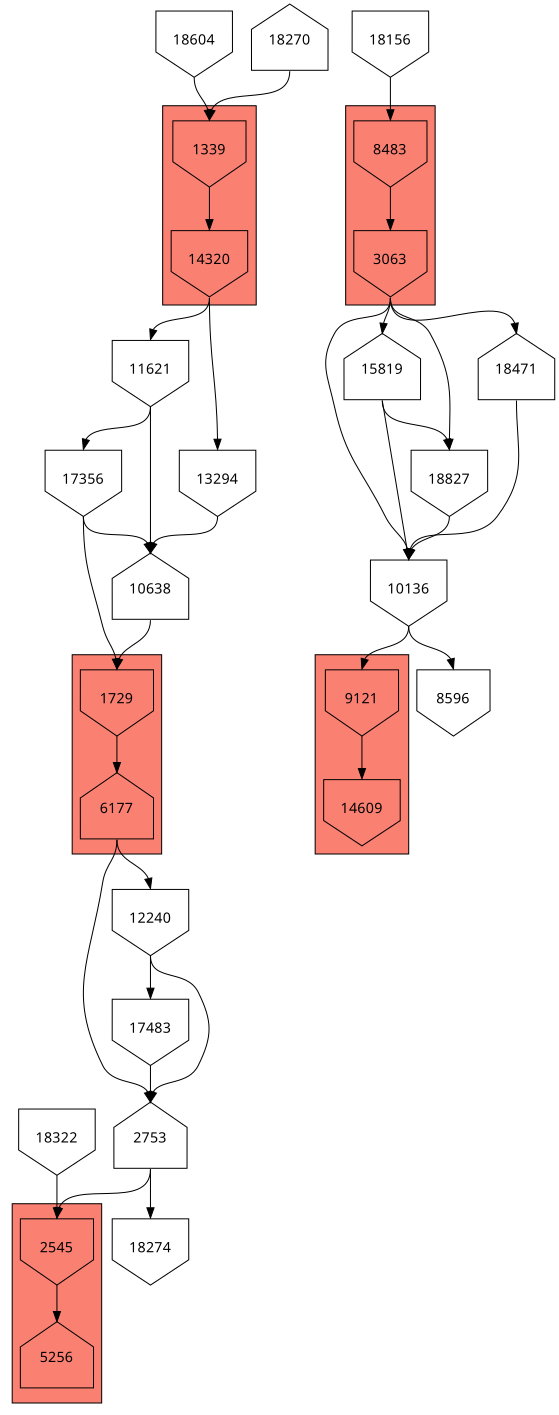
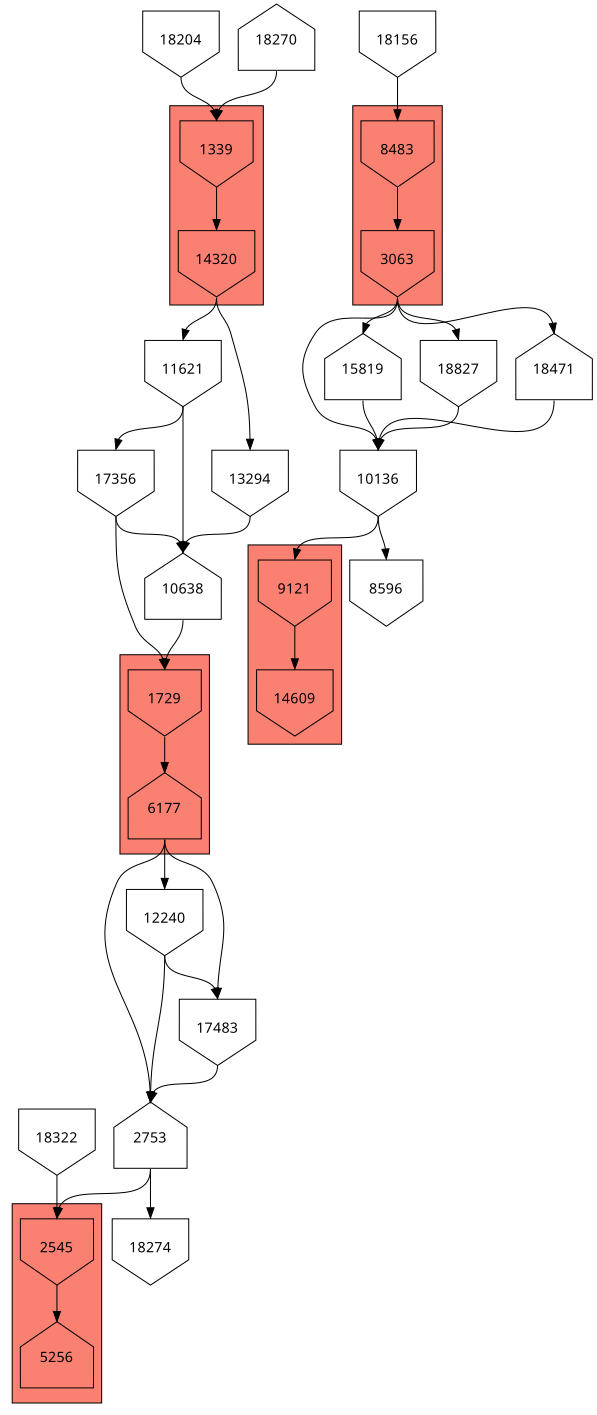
node "18604": label "18604" -> "18204"
edge "15819" -> "18827": removed
edge "6177" -> "17483": added
